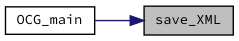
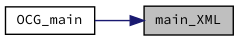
node "save_XML": label "save_XML" -> "main_XML"
